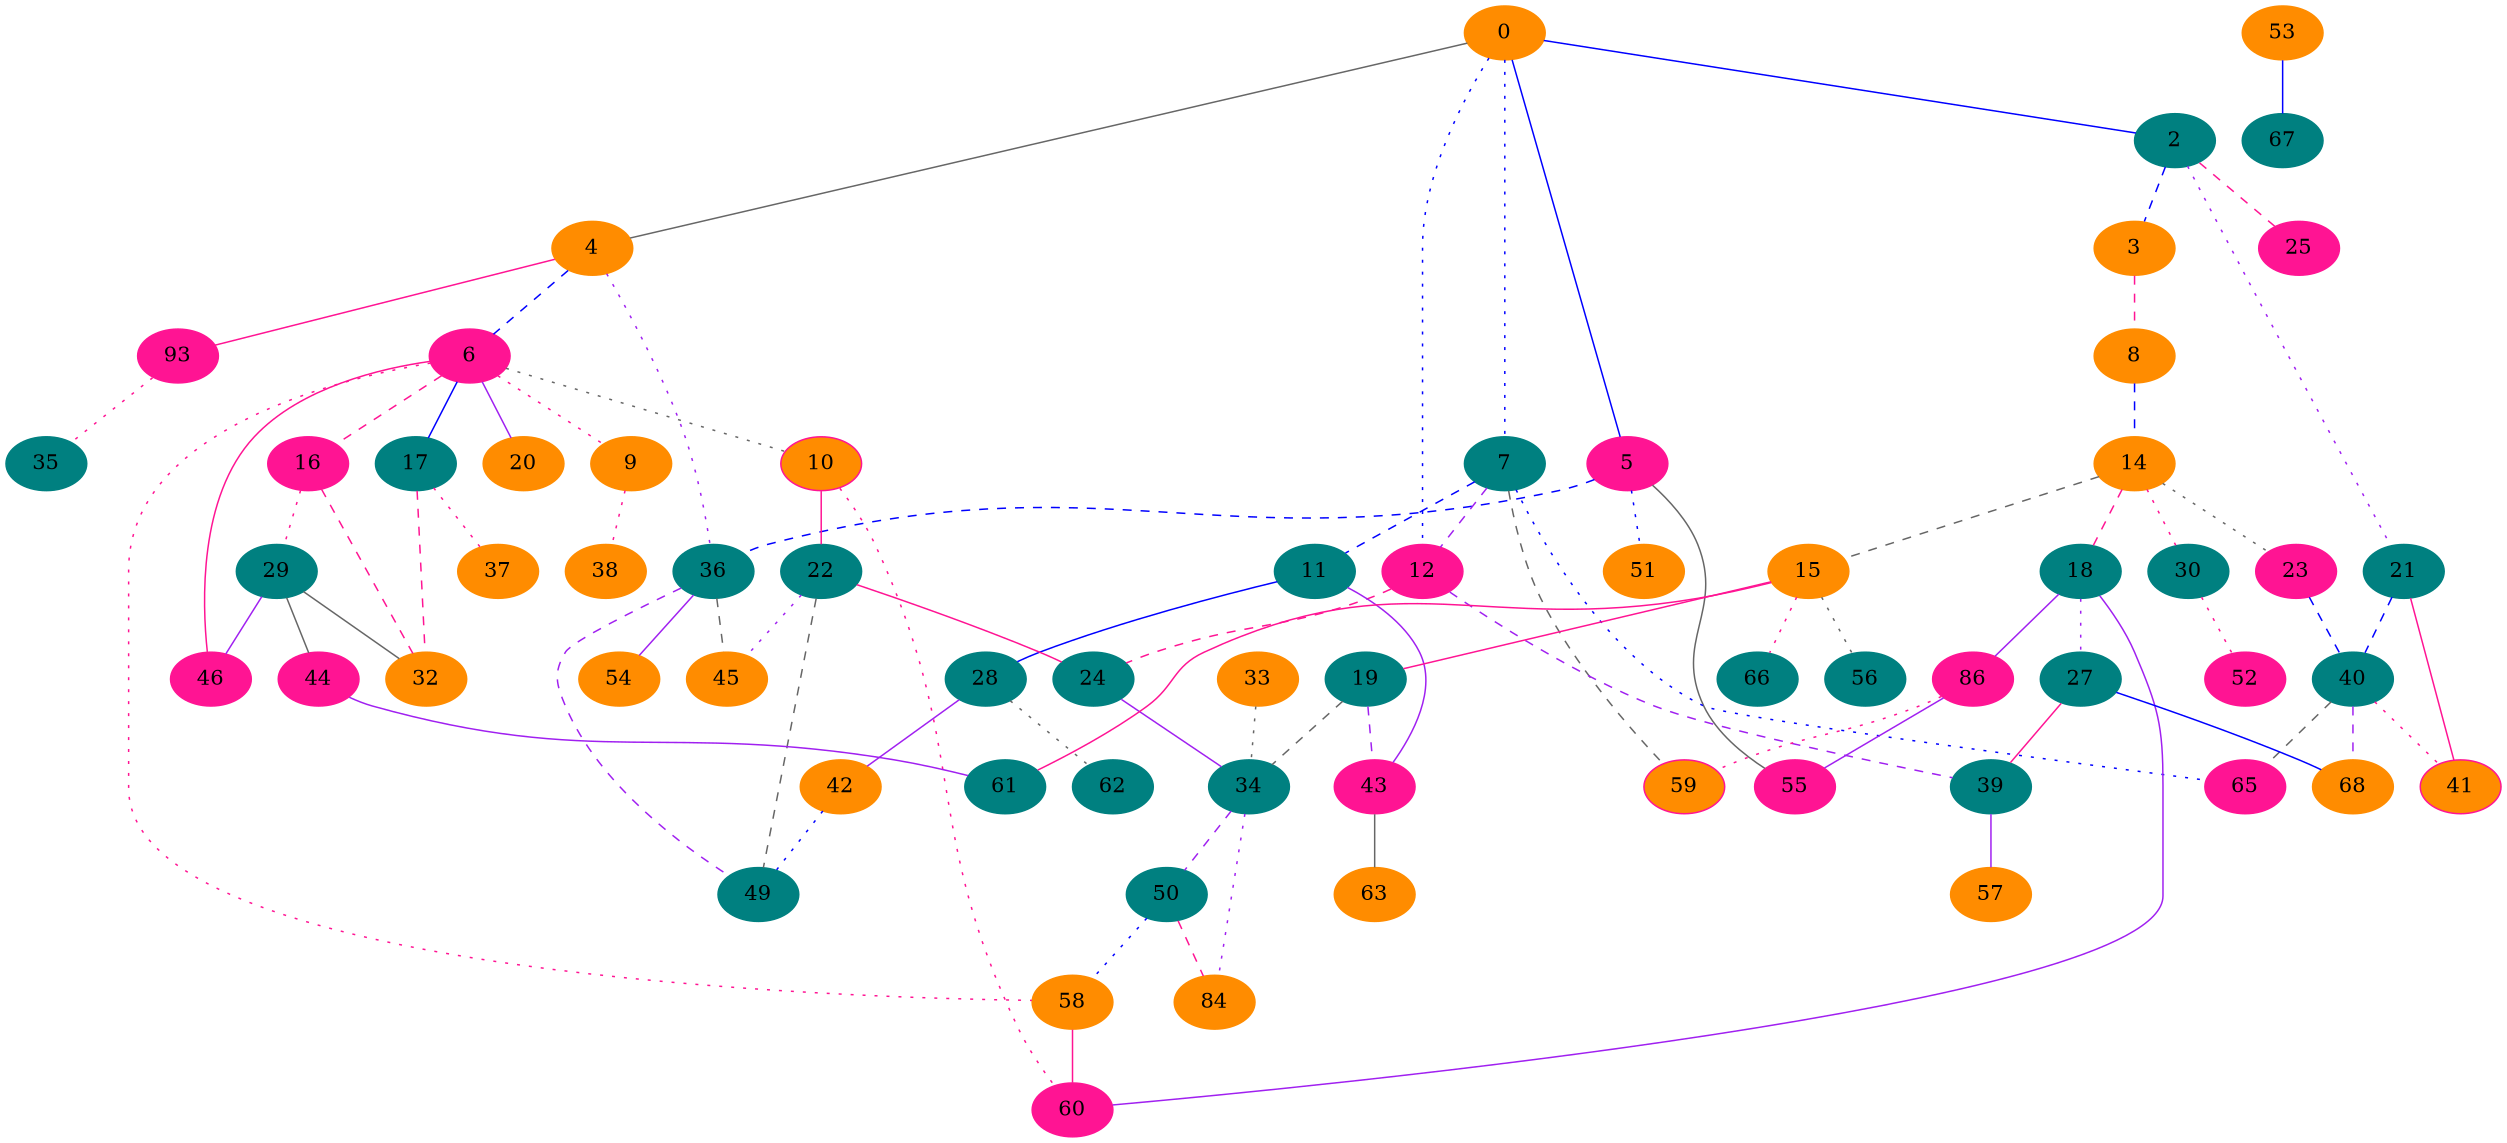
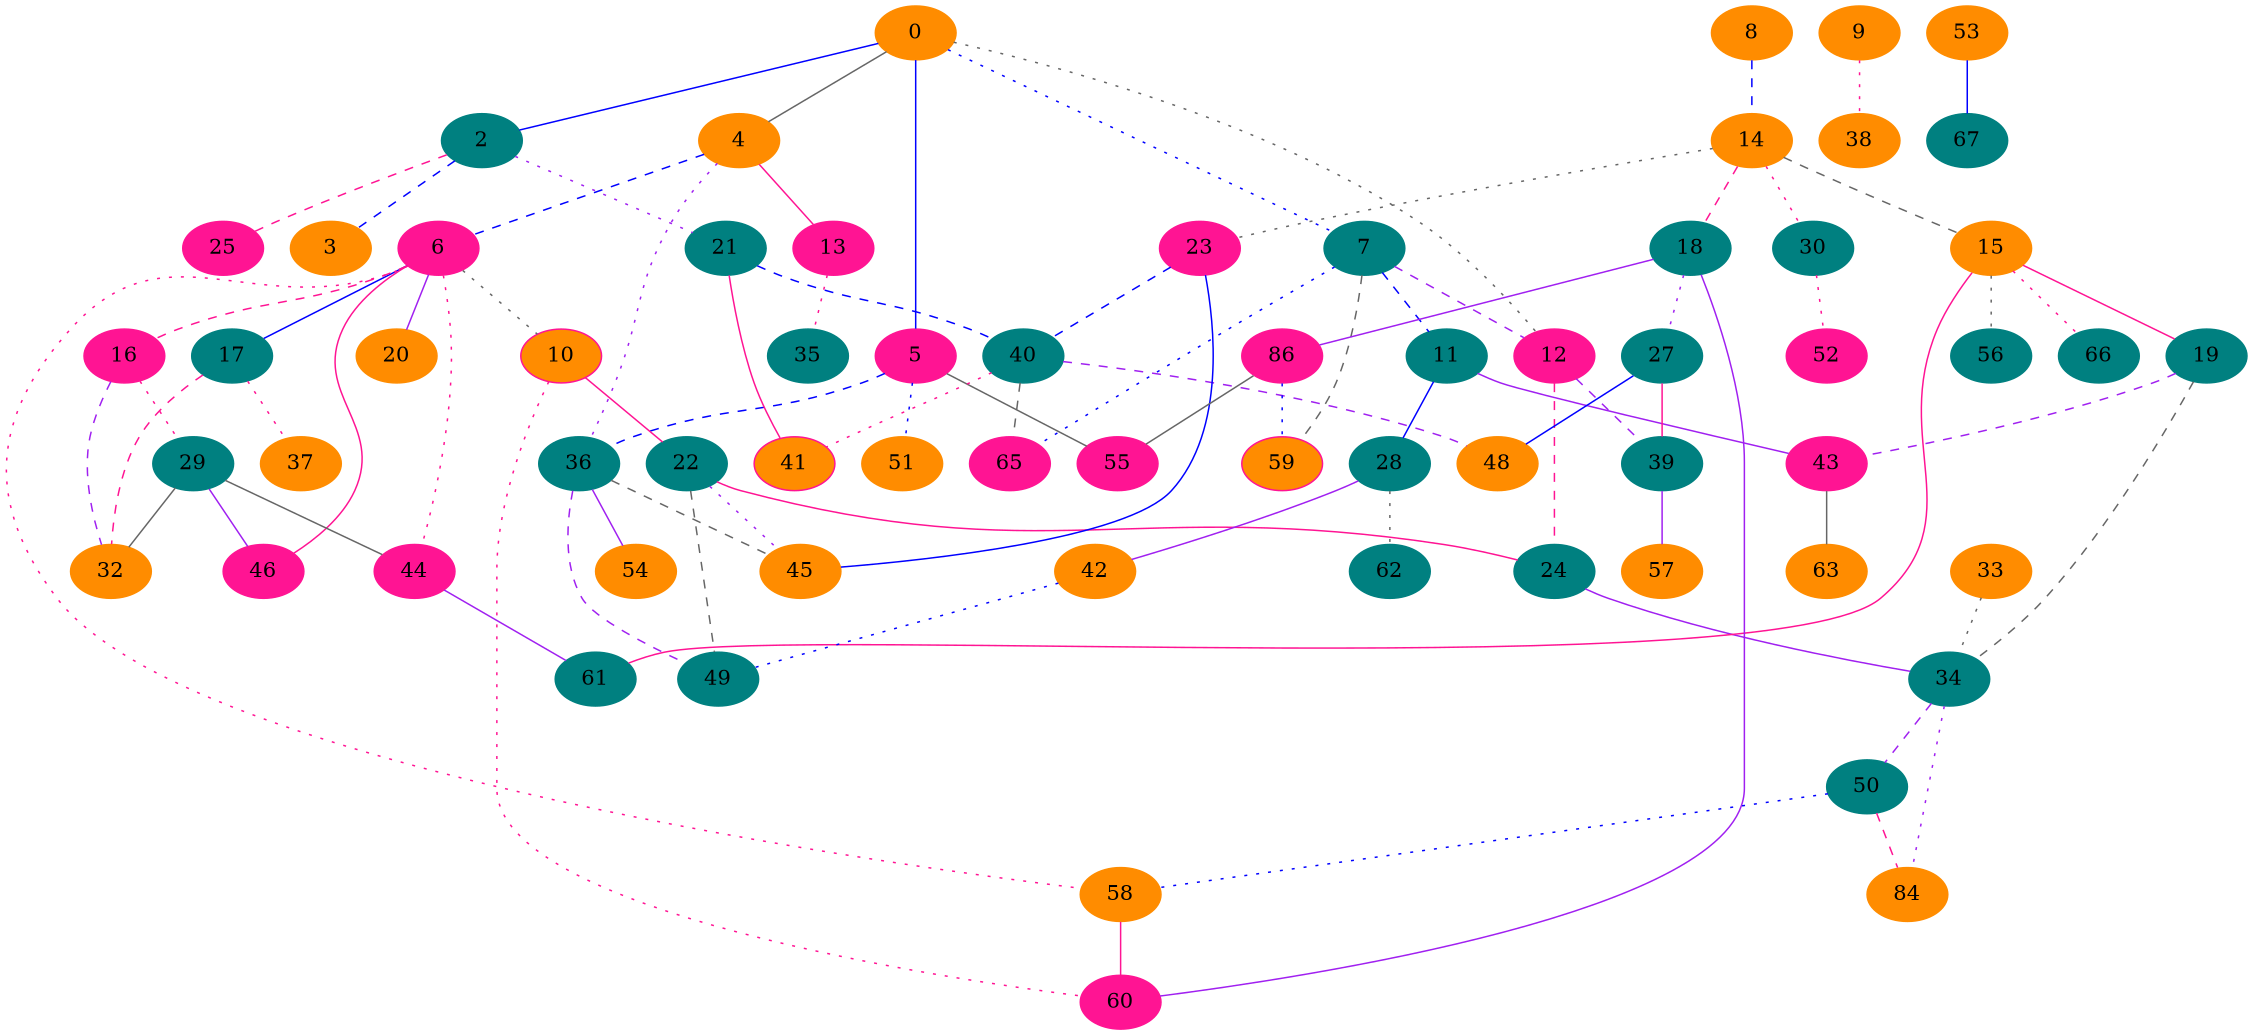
edge "0" -- "12": color blue -> gray40
edge "3" -- "8": removed
node "93": label "93" -> "13"
edge "6" -- "9": now "6" -- "44"
edge "23" -- "45": added
edge "16" -- "32": color deeppink -> purple
edge "86" -- "55": color purple -> gray40
edge "86" -- "59": color deeppink -> blue
node "68": label "68" -> "48"
